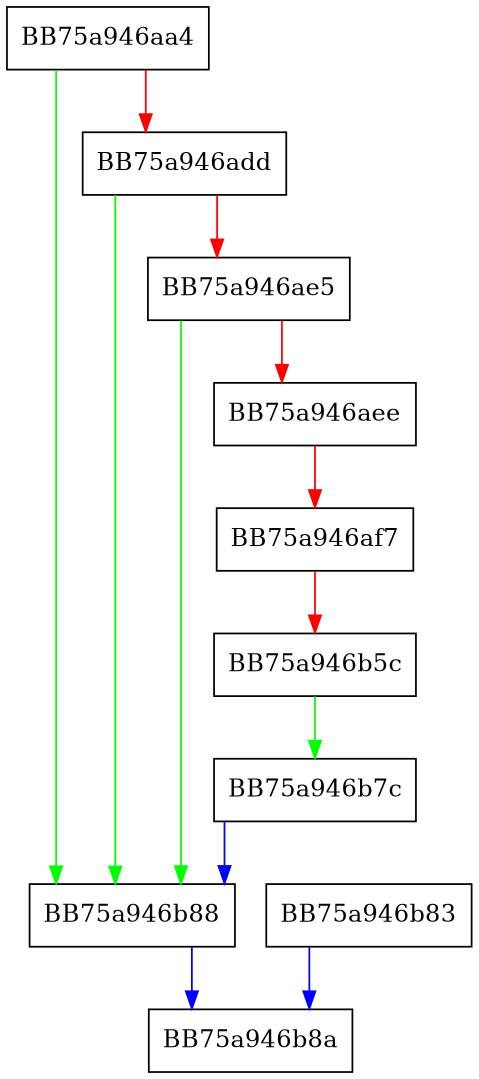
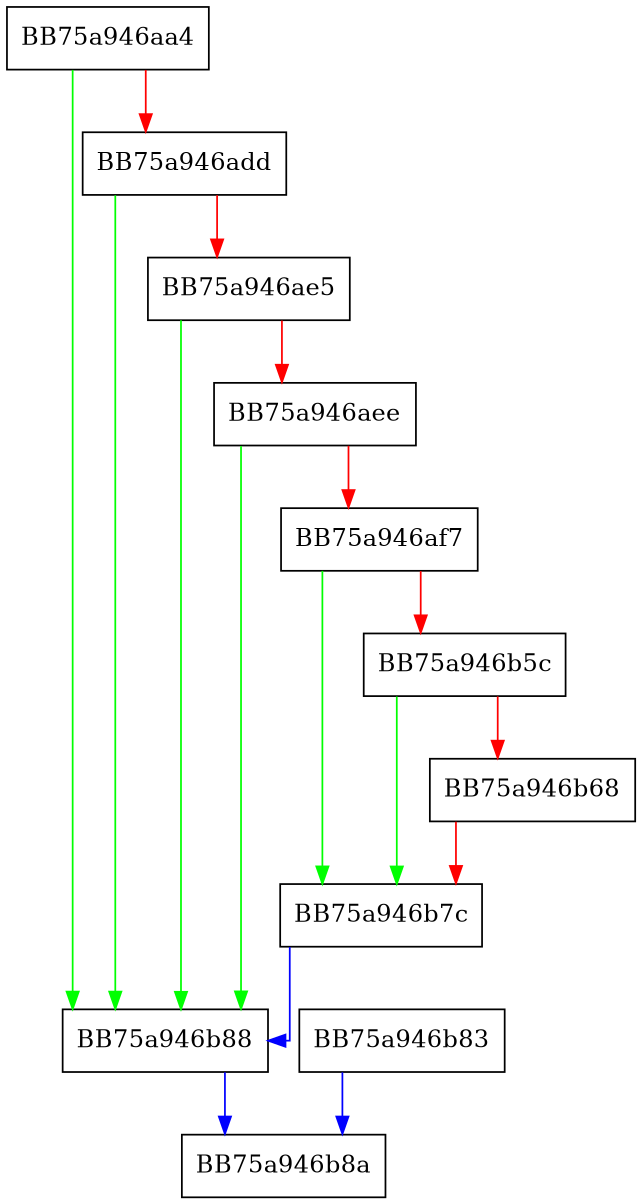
edge "BB75a946aee" -> "BB75a946b88": added
edge "BB75a946af7" -> "BB75a946b7c": added
node "BB75a946b68": added
